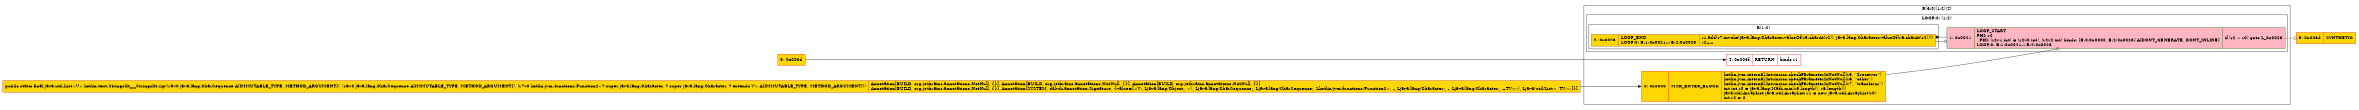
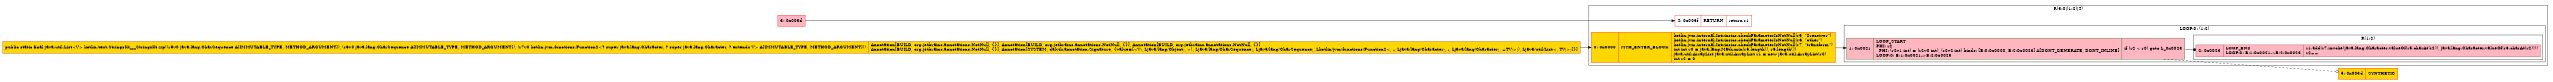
node "2: 0x0023": fillcolor gold -> lightpink
edge "2: 0x0023" -> "1: 0x0021": removed
node "3: 0x003d": fillcolor gold -> lightpink
node "4: 0x003f": text "binds r1" -> "return r1"
edge "0: 0x0000" -> "1: 0x0021": arrowhead odot -> normal
